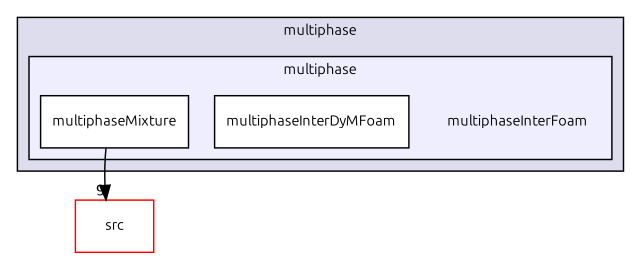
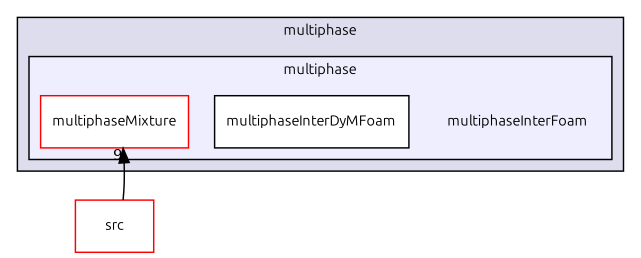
node "multiphaseMixture": color black -> red
edge "multiphaseMixture" -> "src": reversed
